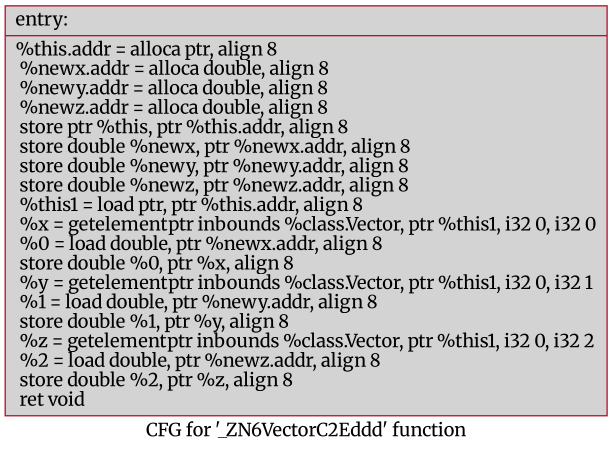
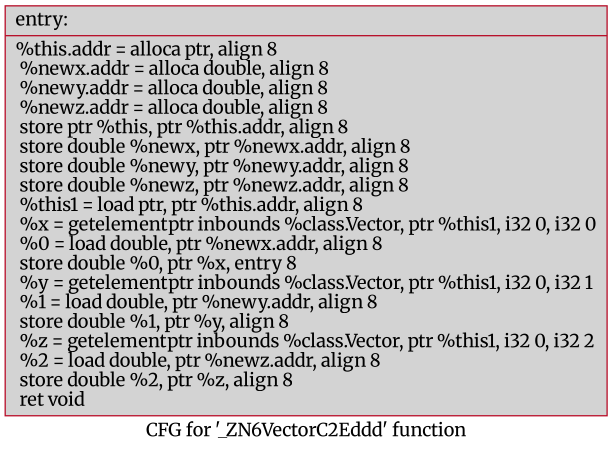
node "entry:": text "store double %0, ptr %x, align 8" -> "store double %0, ptr %x, entry 8"
